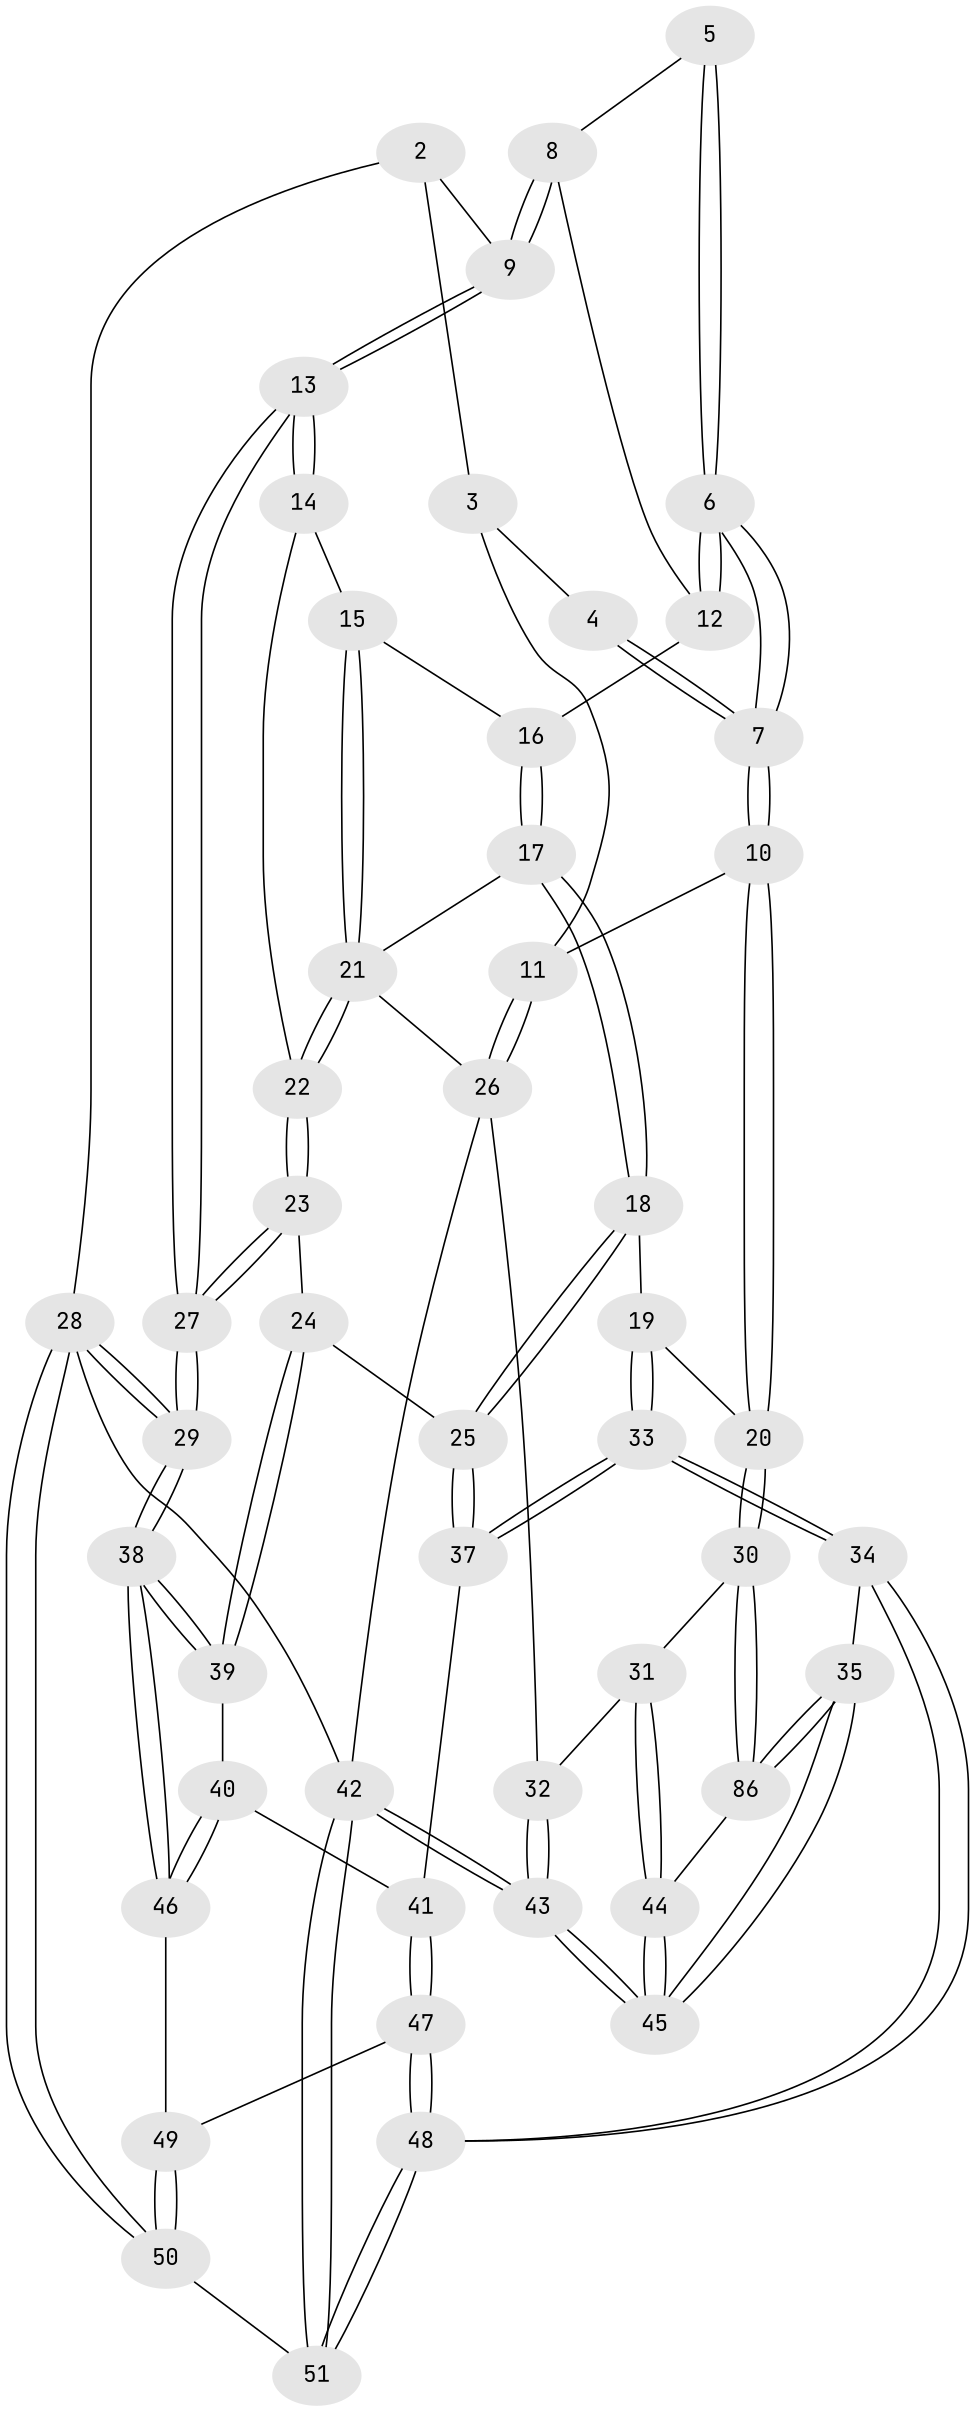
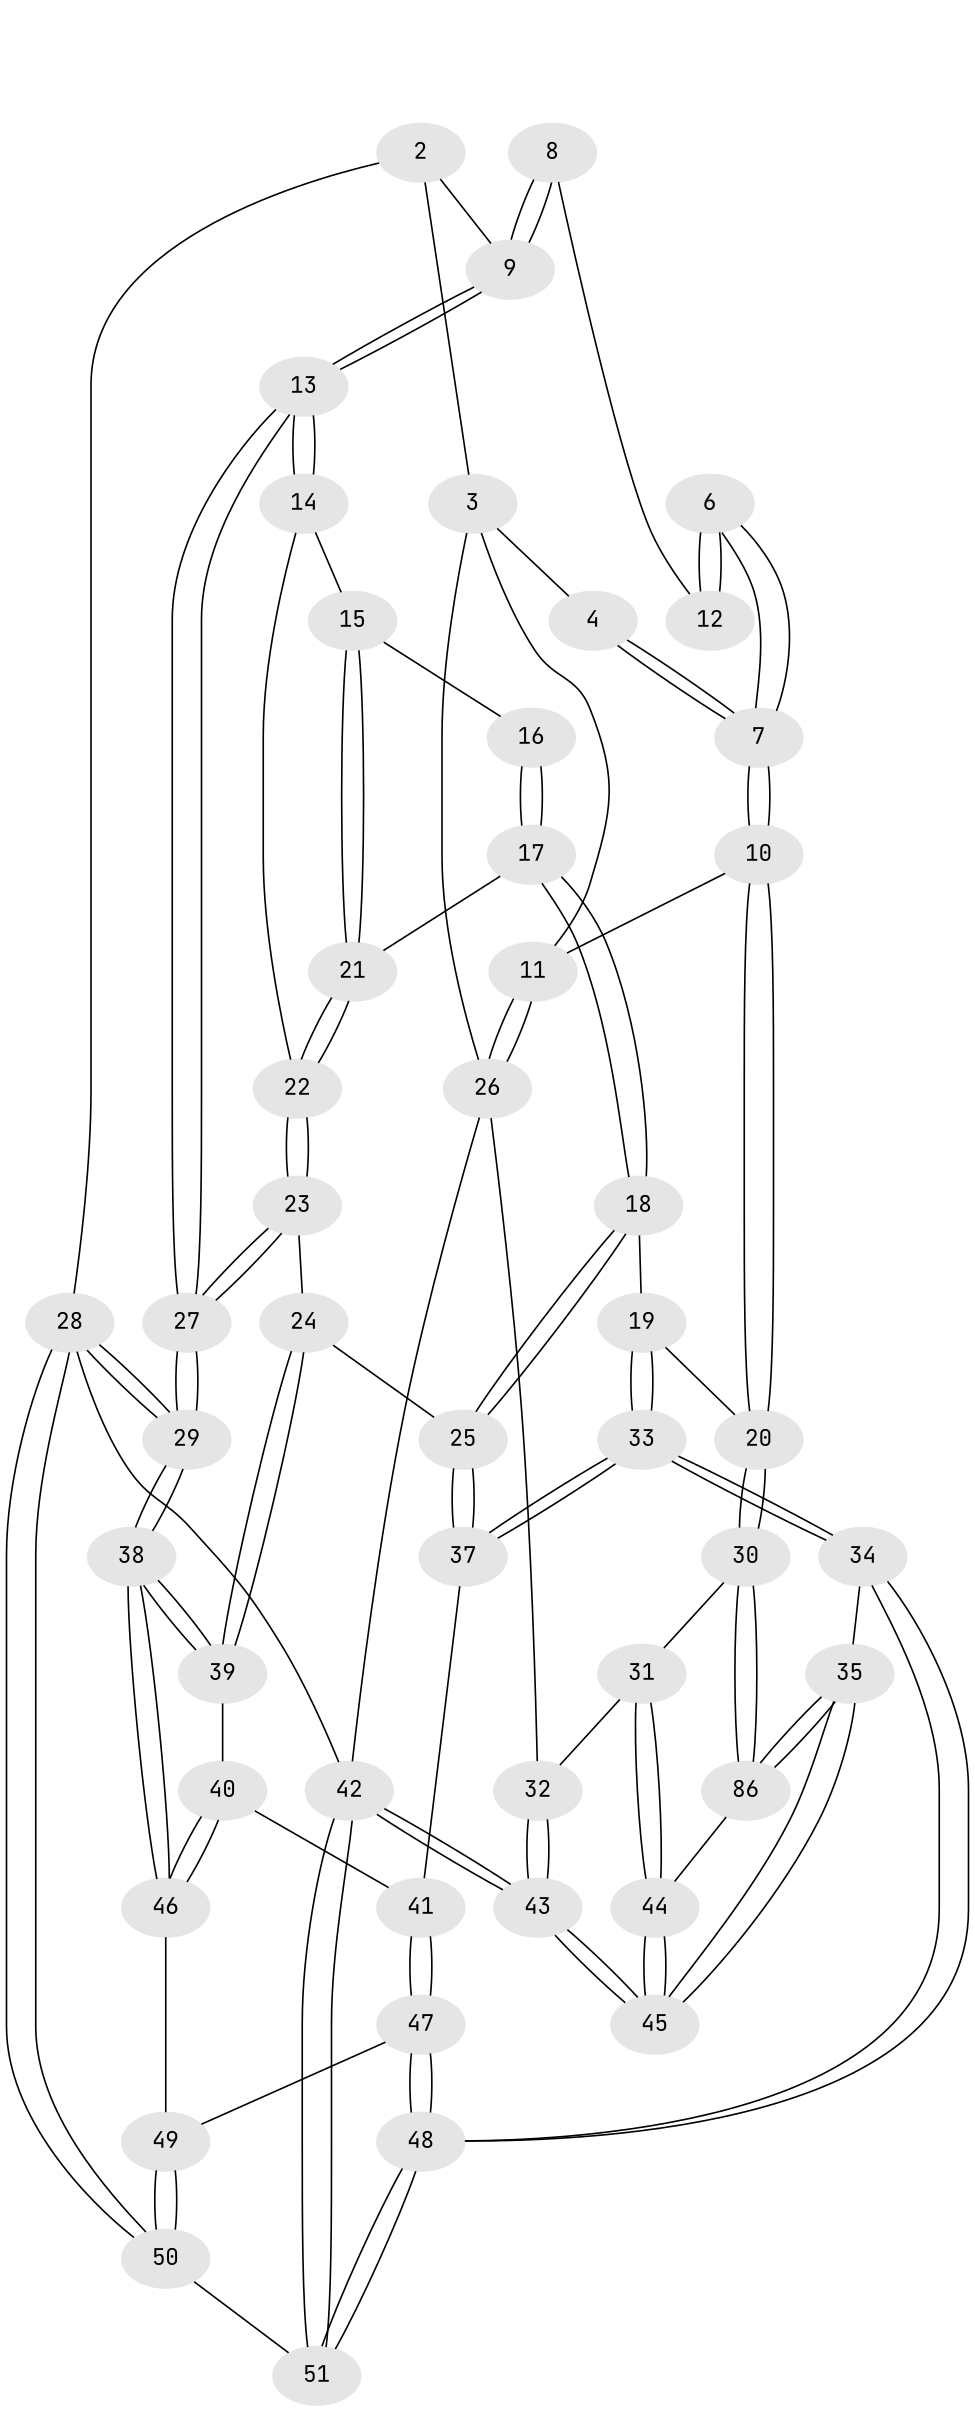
node "5": removed
edge "12" -- "16": removed
edge "21" -- "26": now "3" -- "26"
